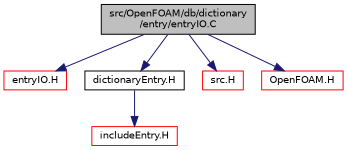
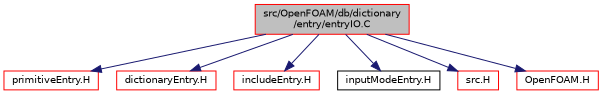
node "src/OpenFOAM/db/dictionary /entry/entryIO.C": color black -> red
node "entryIO.H": label "entryIO.H" -> "primitiveEntry.H"
node "dictionaryEntry.H": color black -> red
node "inputModeEntry.H": added
edge "dictionaryEntry.H" -> "includeEntry.H": now "src/OpenFOAM/db/dictionary /entry/entryIO.C" -> "includeEntry.H"
